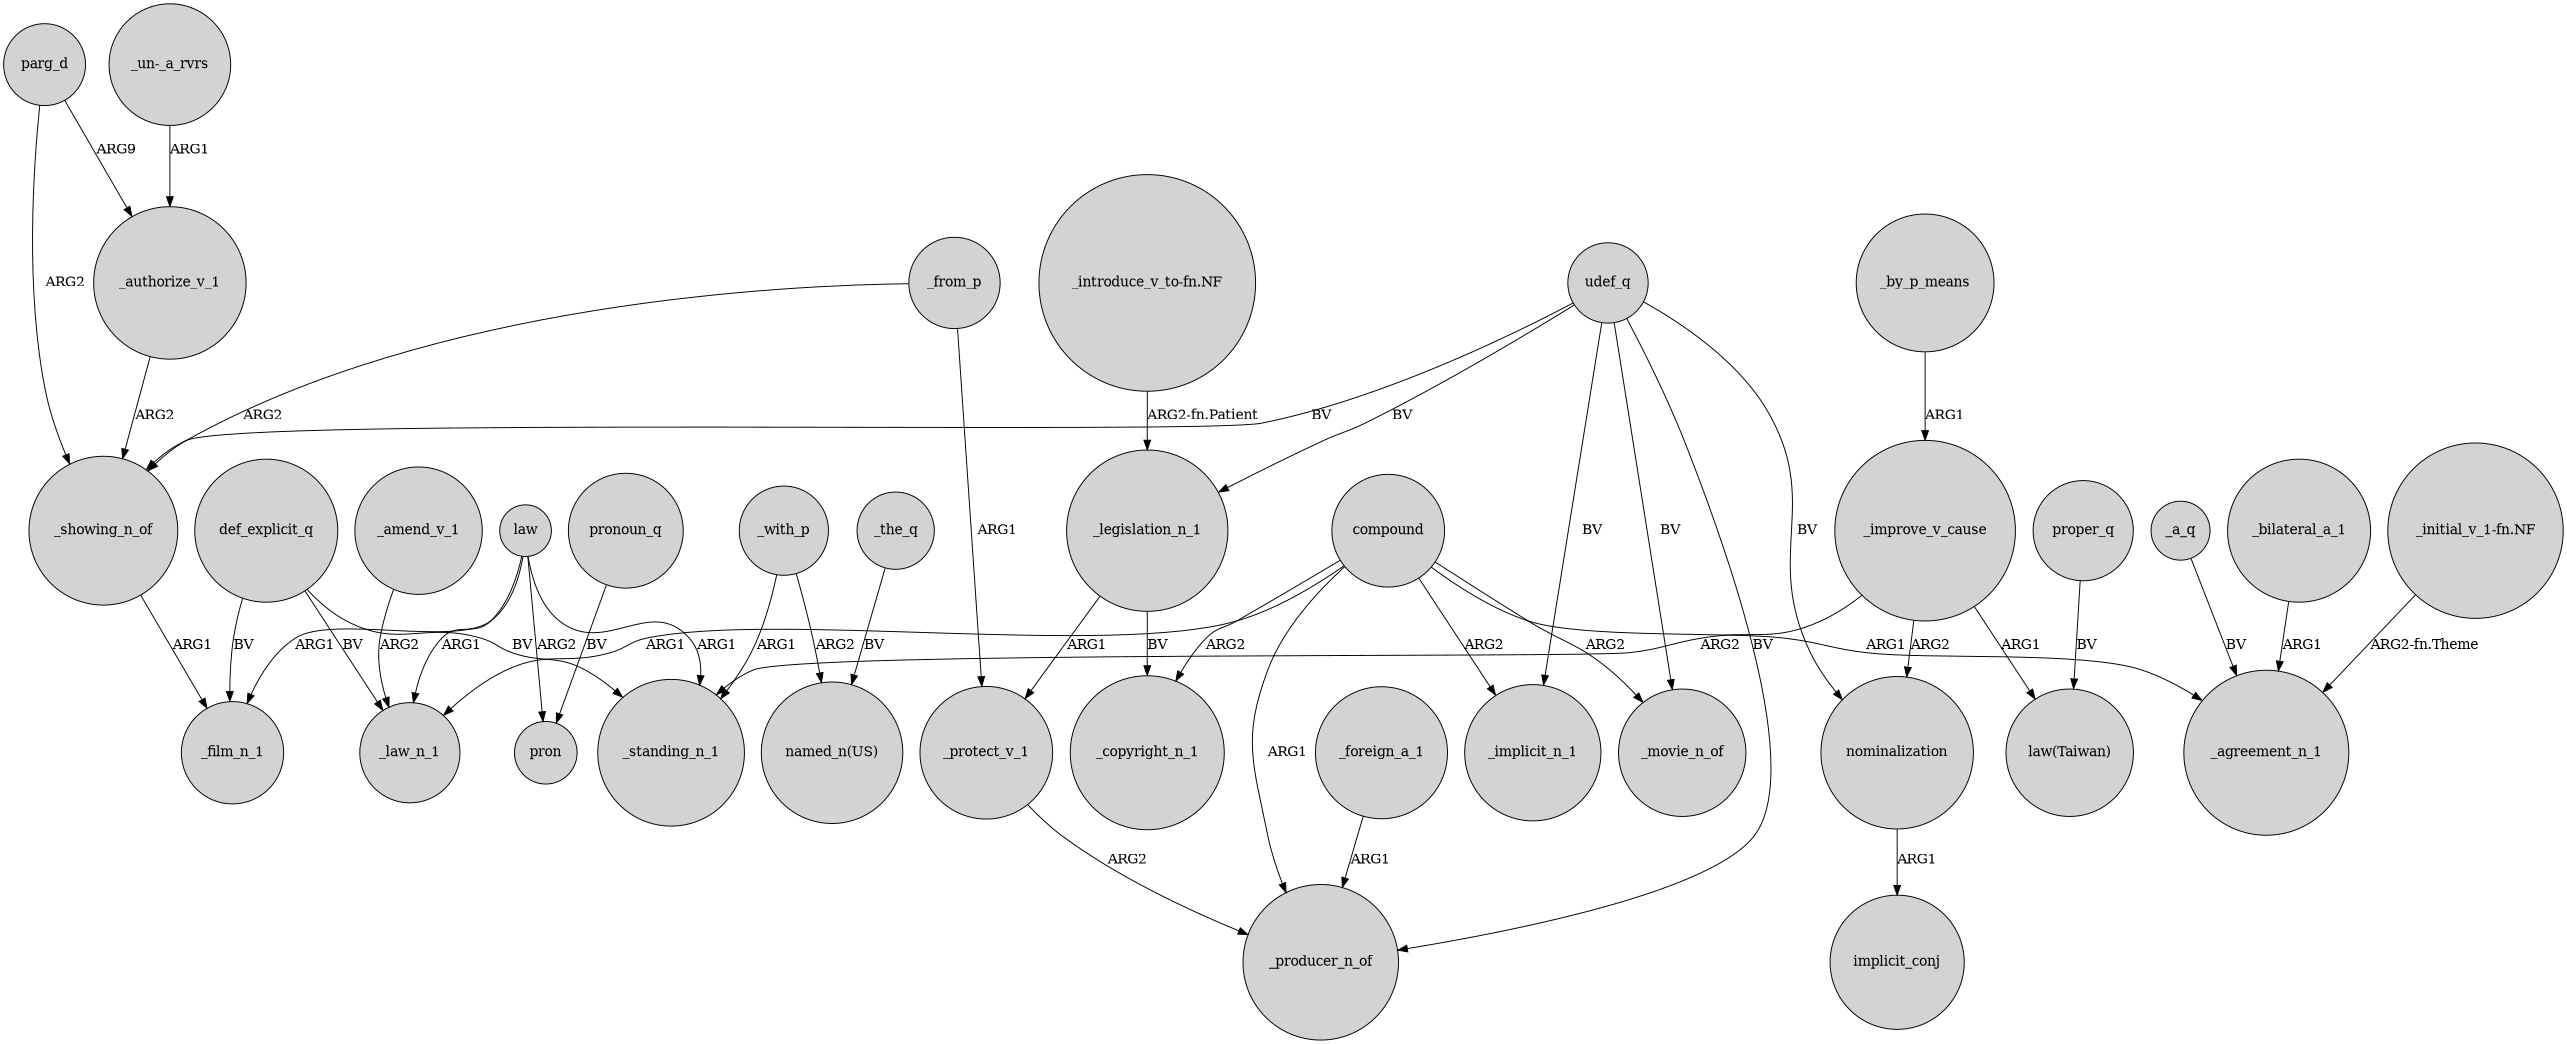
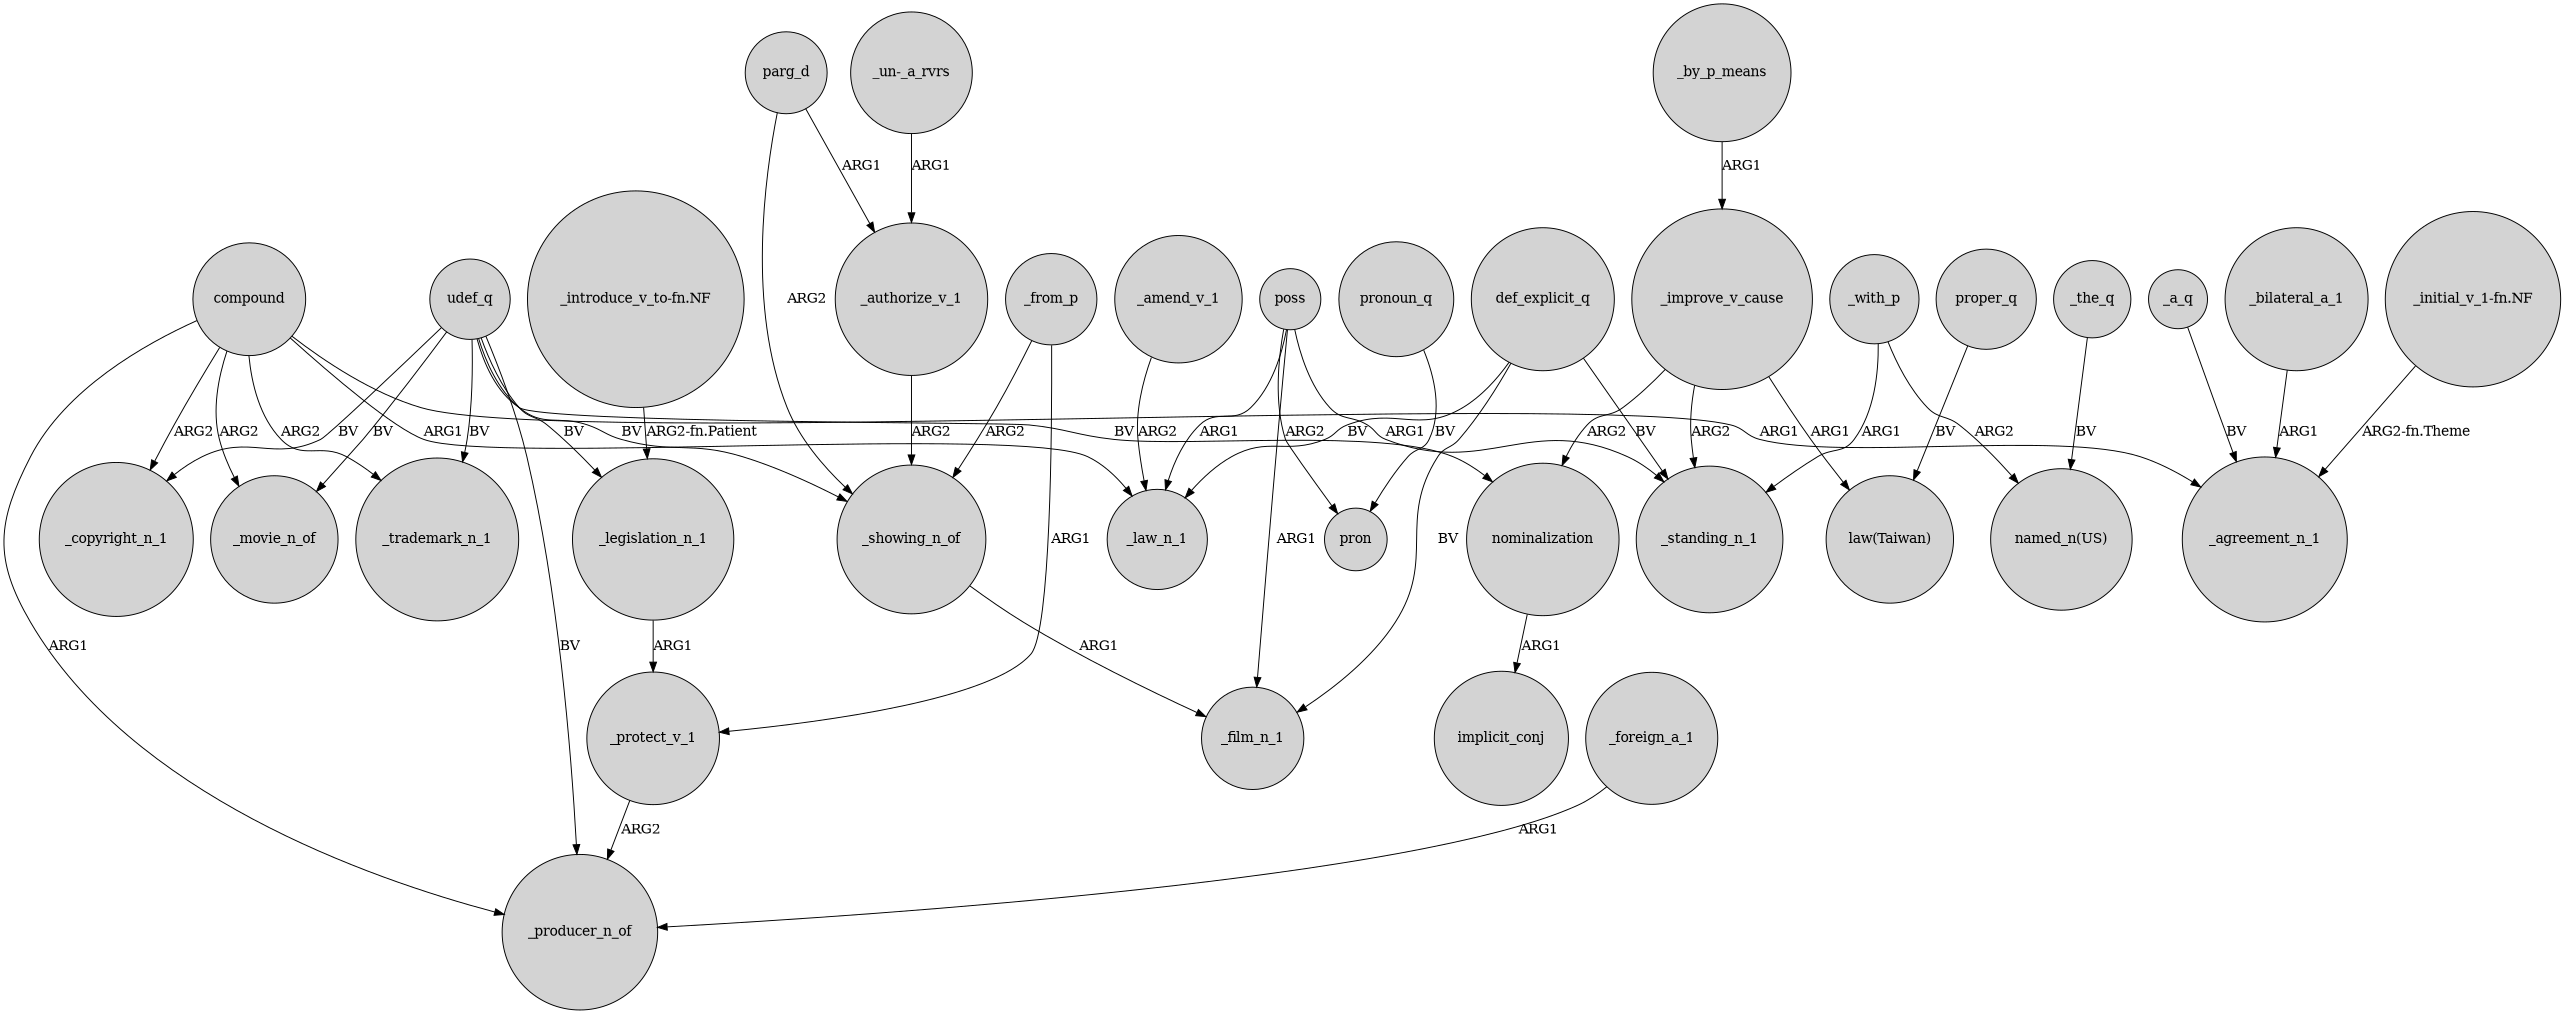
edge "parg_d" -> "_authorize_v_1": label "ARG9" -> "ARG1"
node "law": label "law" -> "poss"
edge "_legislation_n_1" -> "_copyright_n_1": now "udef_q" -> "_copyright_n_1"
node "_implicit_n_1": label "_implicit_n_1" -> "_trademark_n_1"
